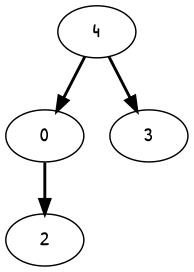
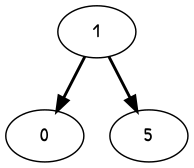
node "4": label "4" -> "1"
node "3": label "3" -> "5"
node "2": removed
